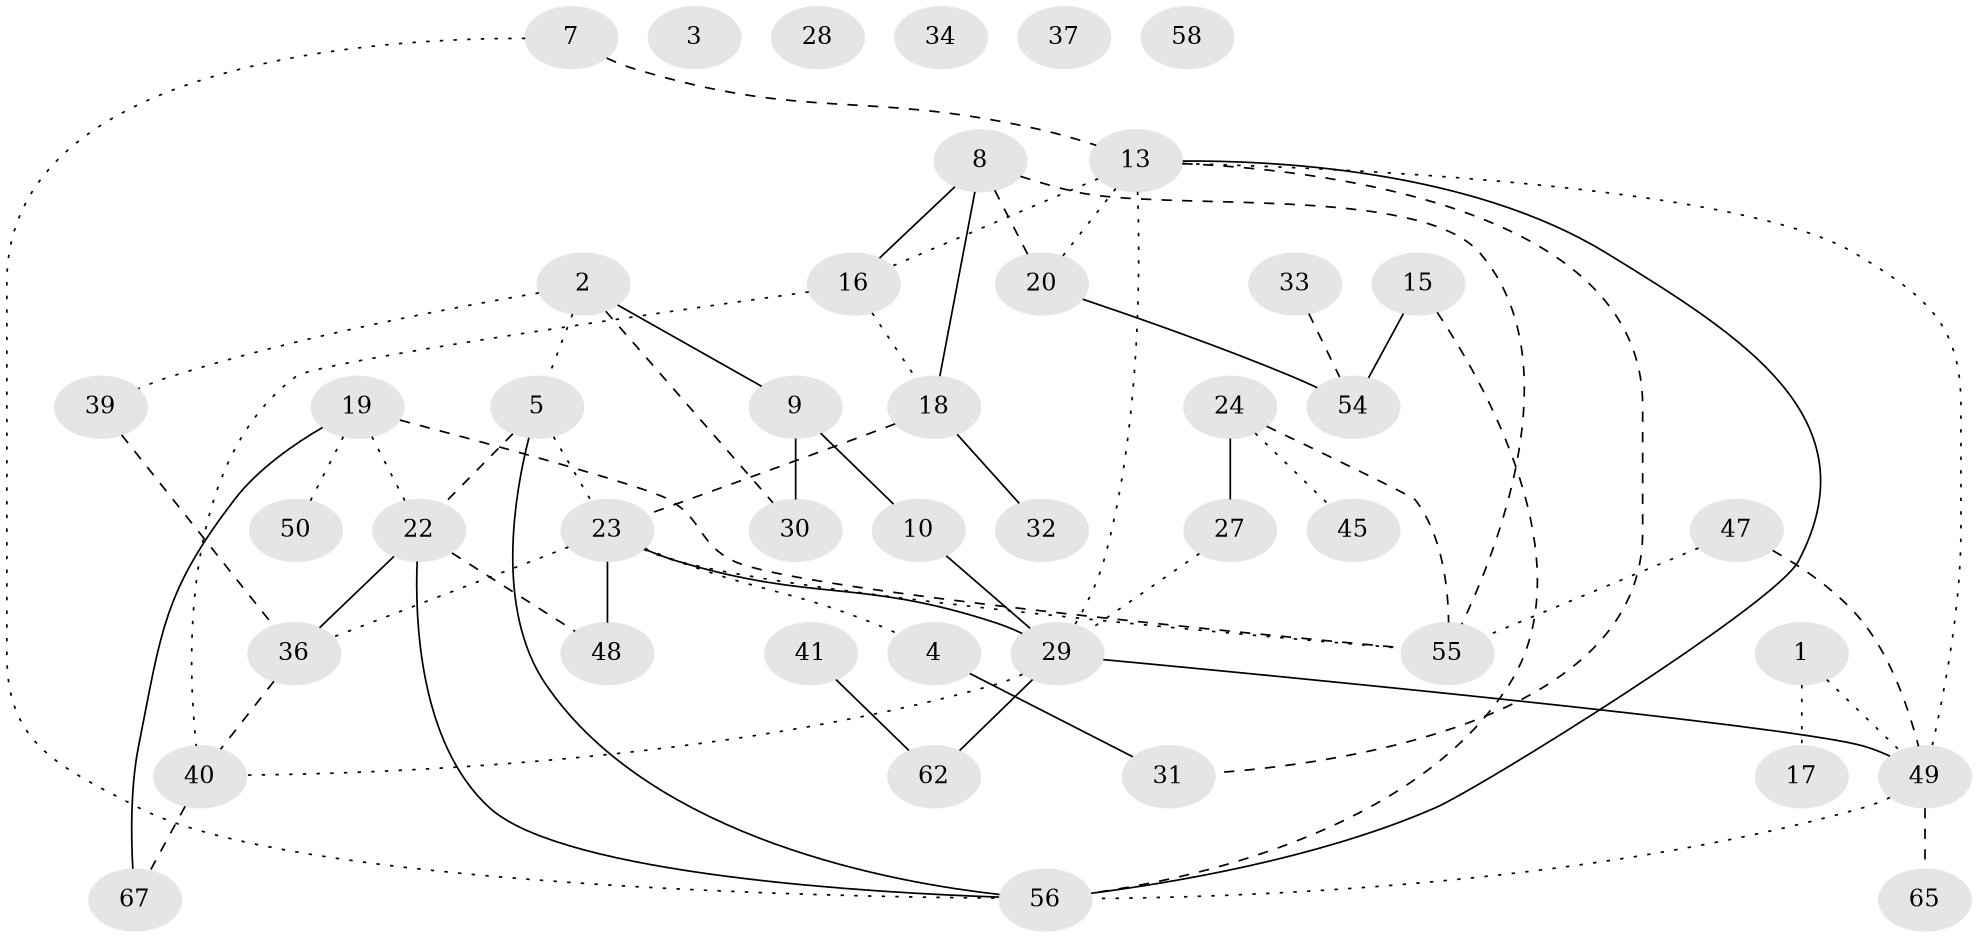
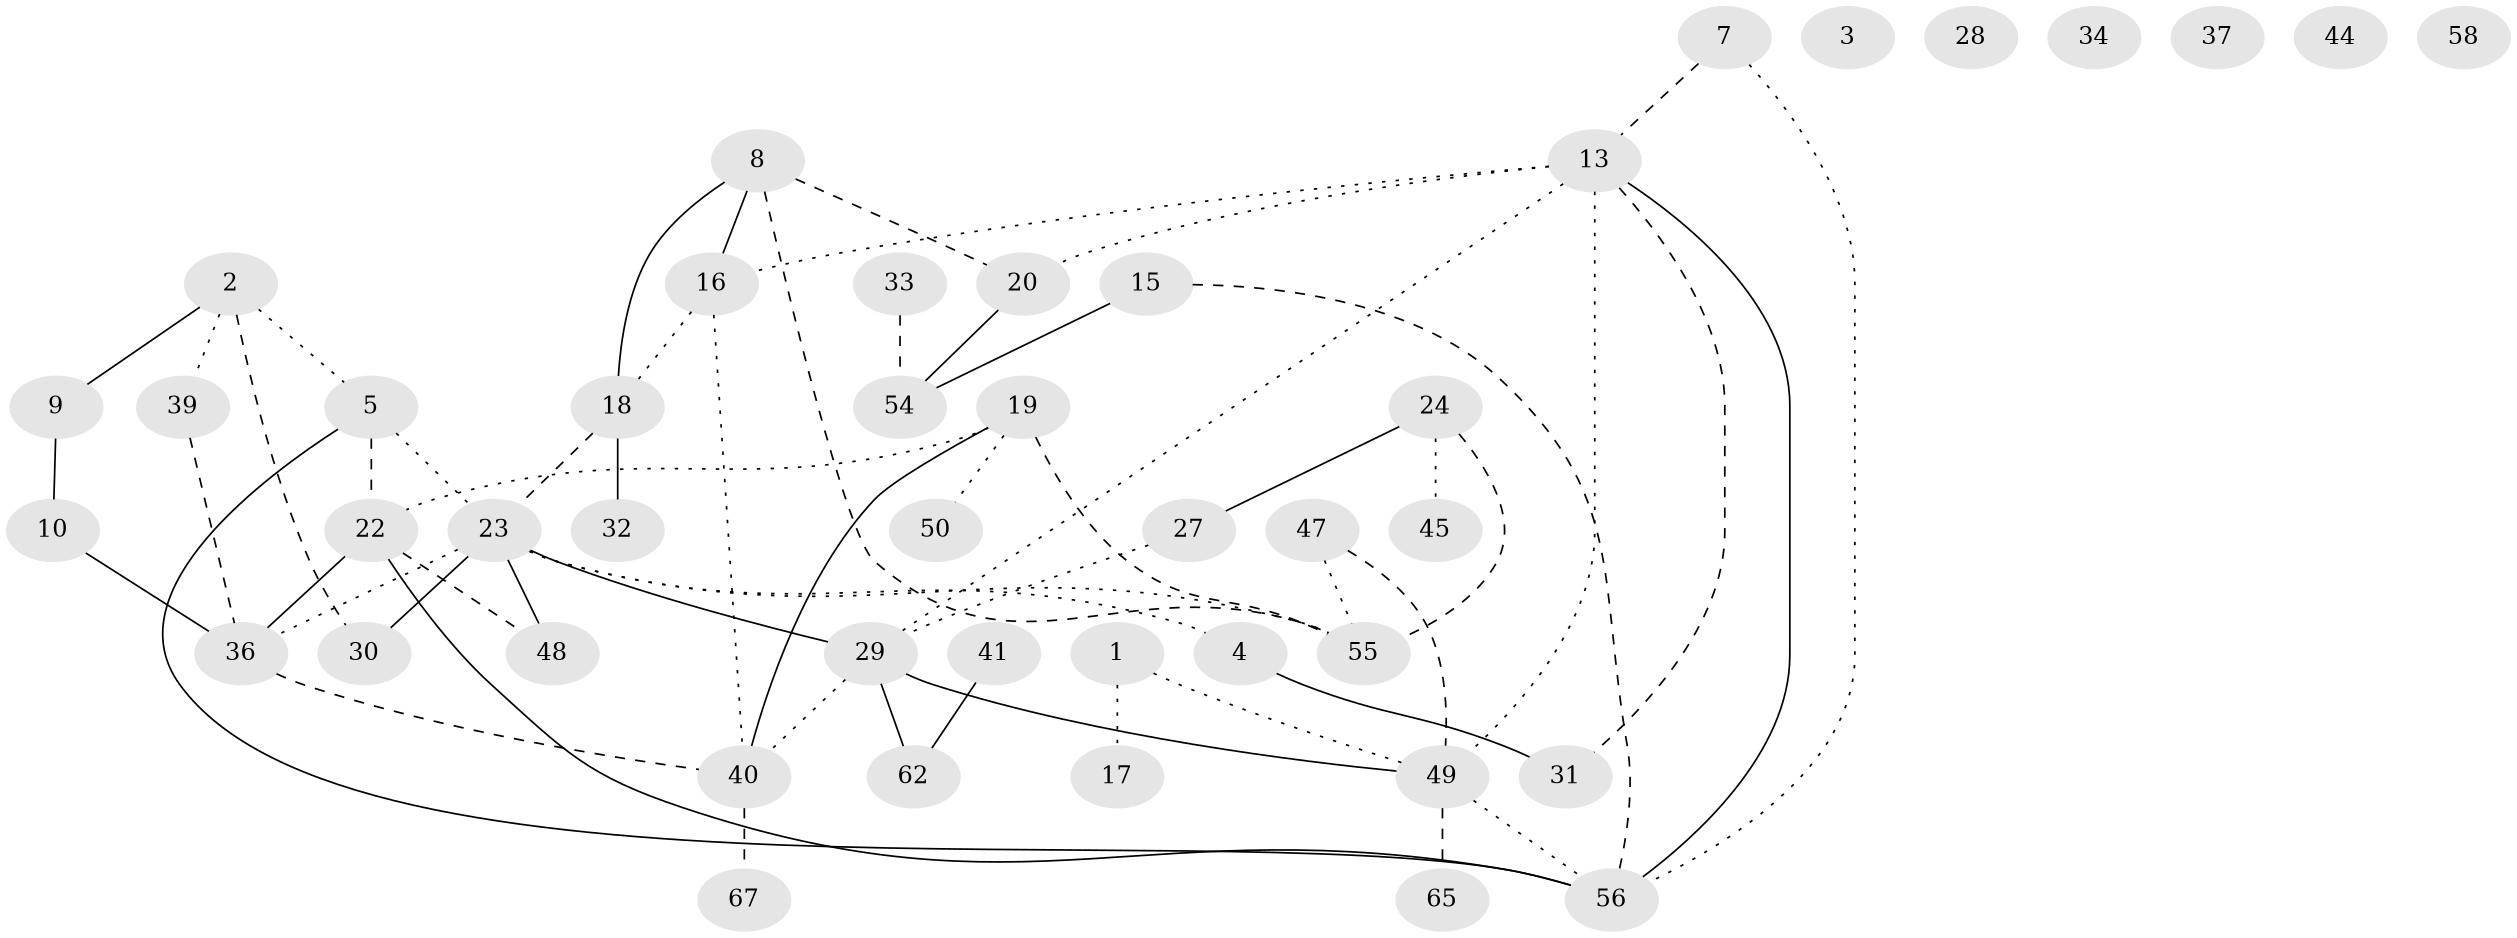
node "44": added
edge "9" -- "30": now "23" -- "30"
edge "10" -- "29": now "10" -- "36"
edge "19" -- "67": now "19" -- "40"
